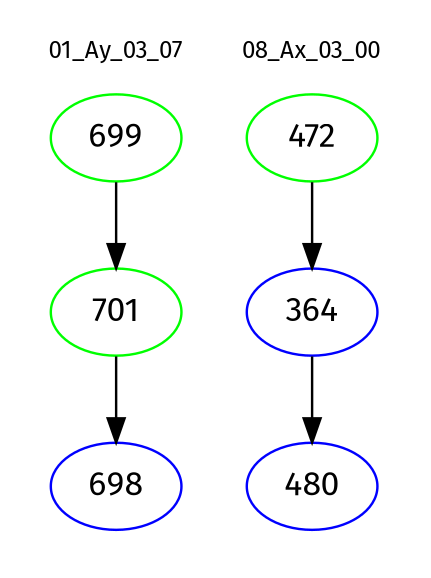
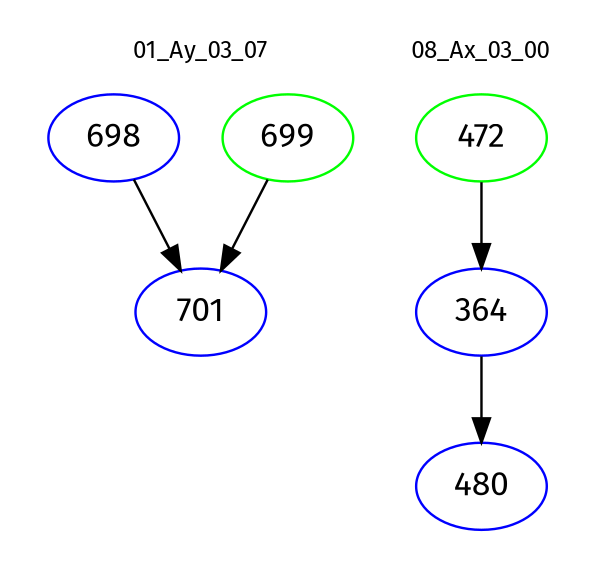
node "701": color green -> blue
edge "701" -> "698": reversed
